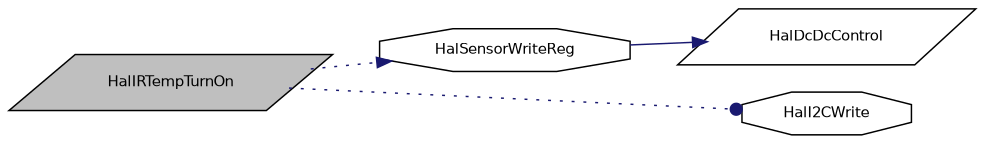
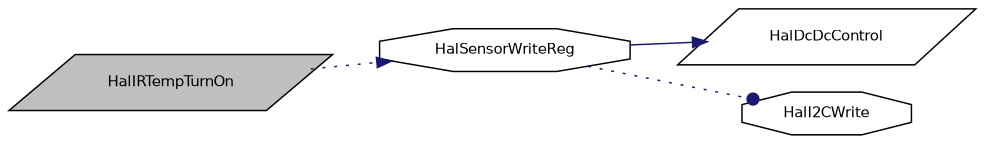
edge "HalIRTempTurnOn" -> "HalI2CWrite": now "HalSensorWriteReg" -> "HalI2CWrite"
